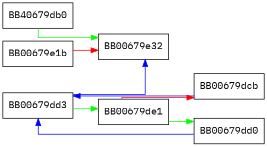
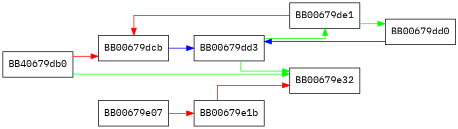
edge "BB40679db0" -> "BB00679dcb": added
edge "BB00679dd3" -> "BB00679e32": color blue -> green
node "BB00679e07": added
